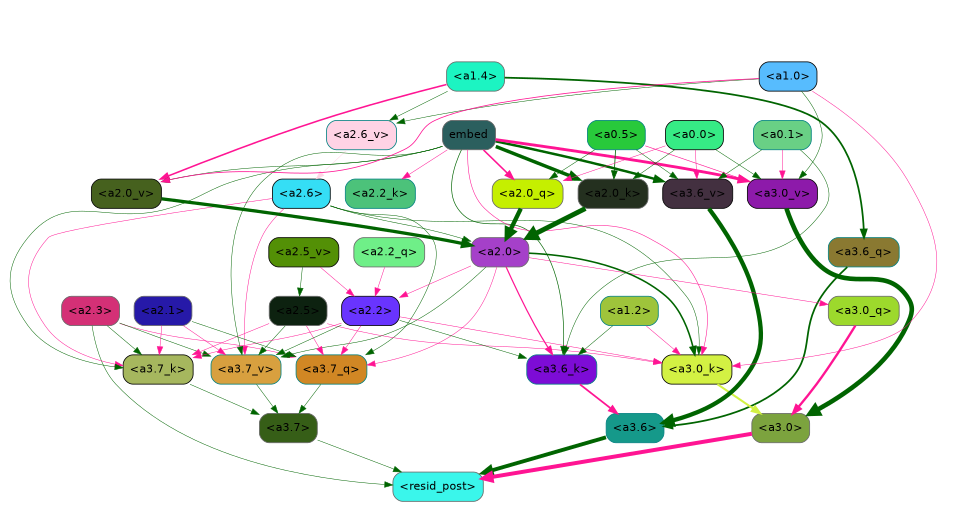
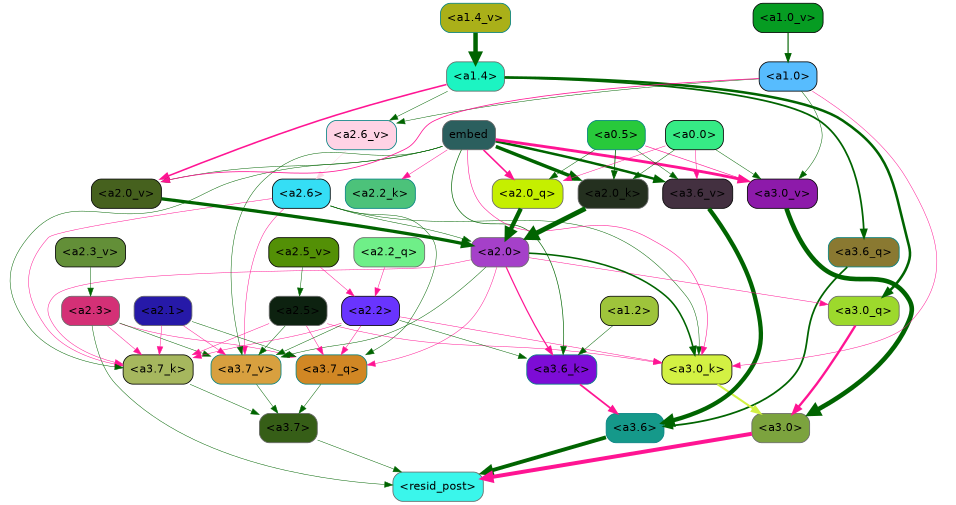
node "<a1.4_v>": added
node "<a1.0_v>": added
edge "<a1.4>" -> "<a3.0_q>": added
node "<a0.1>": removed
node "<a2.3_v>": added
edge "<a2.0>" -> "<a2.2>": now "<a2.0>" -> "<a3.7_k>"
node "<a1.2>": color teal -> black
edge "<a2.3>" -> "<a3.7_k>": color darkgreen -> deeppink
edge "<a1.2>" -> "<a3.0_k>": removed
